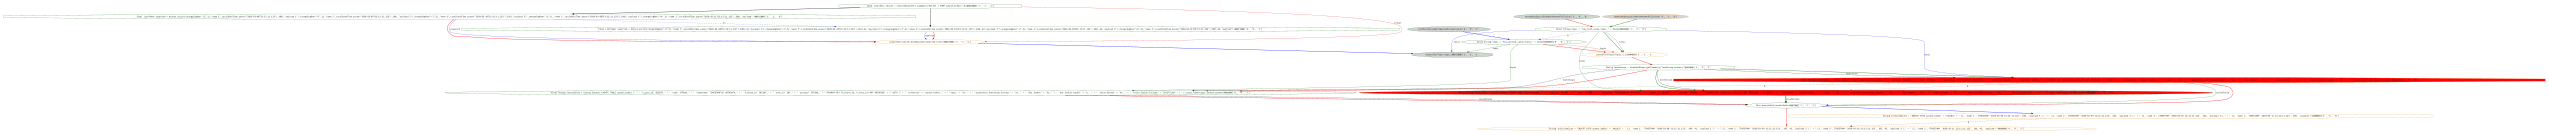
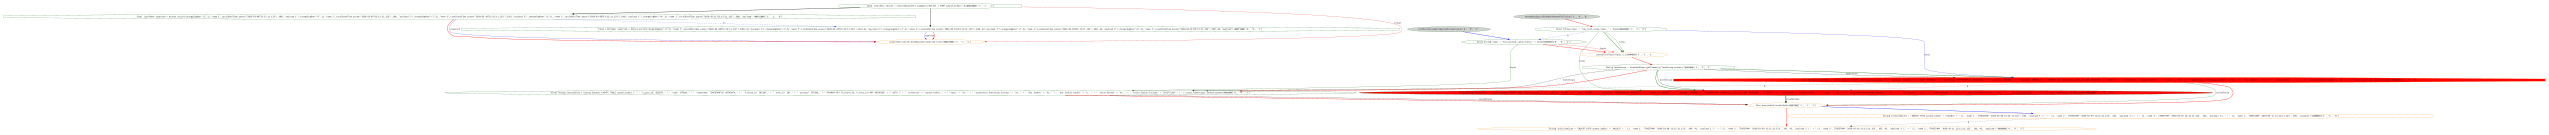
node "testKafkaSourceSinkWithKeyAndFullValue['0', '1', '0']": removed
node "deleteTestTopic(topic)@@@13@@@['1', '1', '1']": removed
node "tEnv.executeSql(createTable)@@@7@@@['1', '1', '1']": color darkgreen -> darkorange
